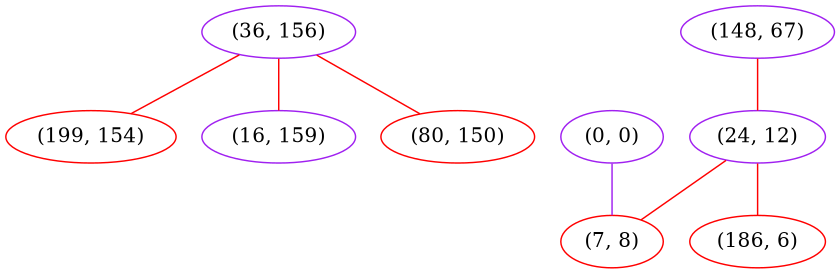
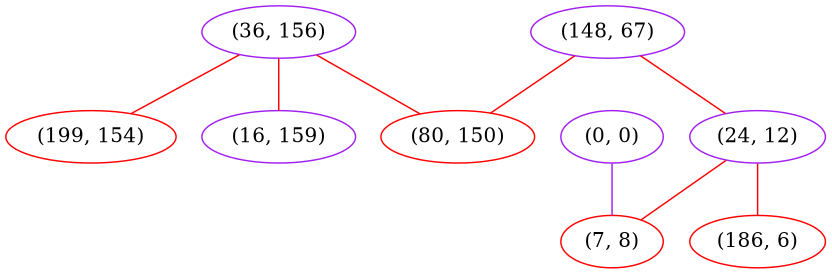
edge "(148, 67)" -- "(80, 150)": added
